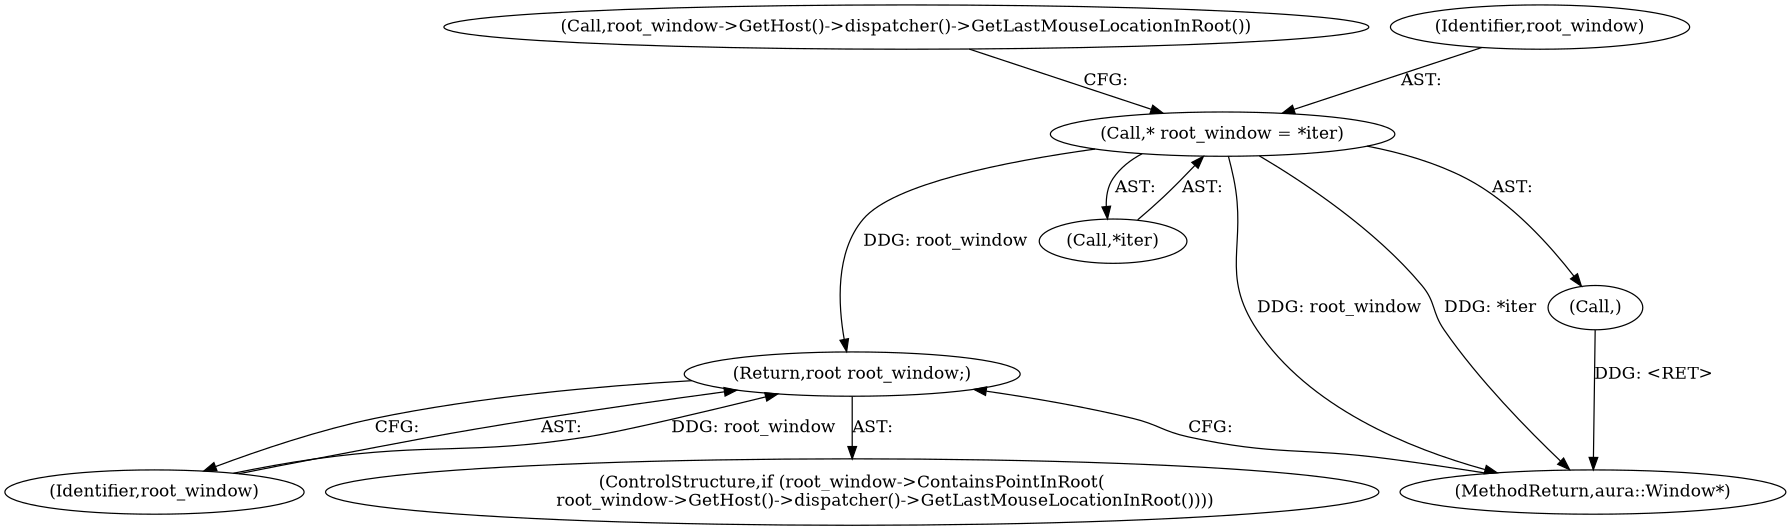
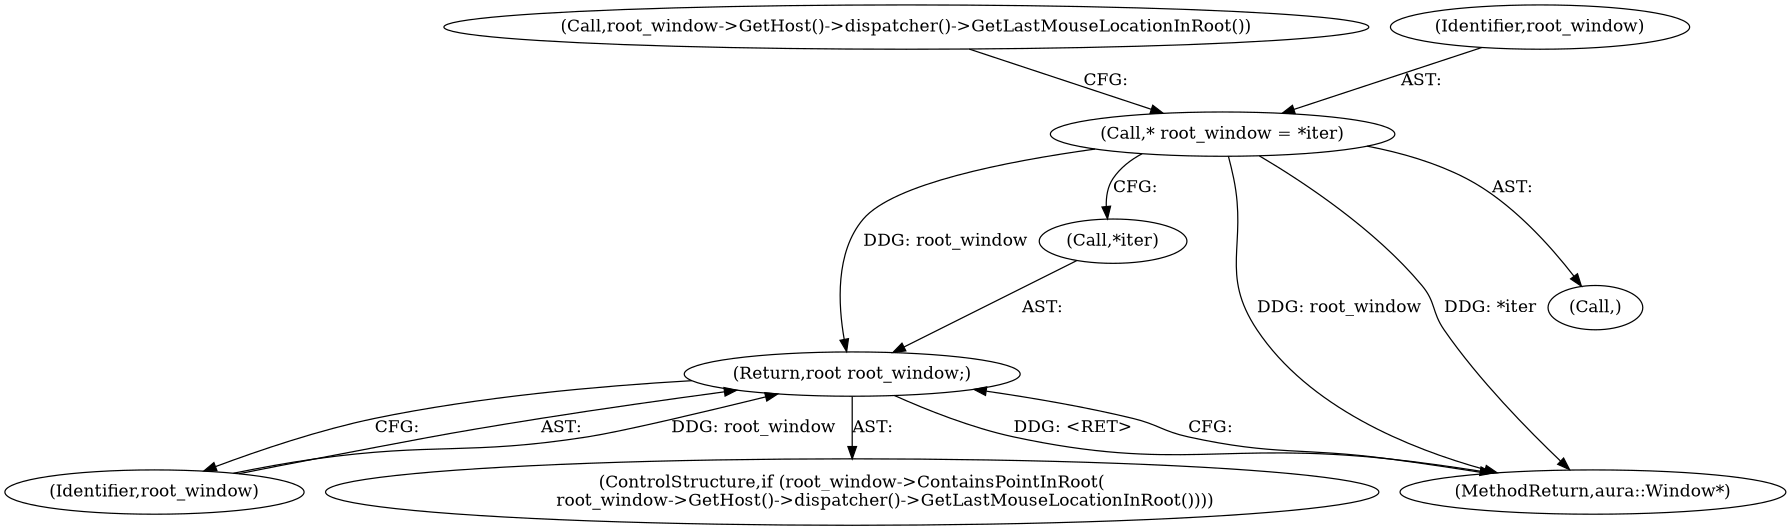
edge "(Call,* root_window = *iter)" -> "(Call,*iter)": label "AST: " -> "CFG: "
edge "(Call,*iter)" -> "(Call,* root_window = *iter)": now "(Call,*iter)" -> "(Return,root root_window;)"
edge "(Call,)" -> "(MethodReturn,aura::Window*)": now "(Return,root root_window;)" -> "(MethodReturn,aura::Window*)"
